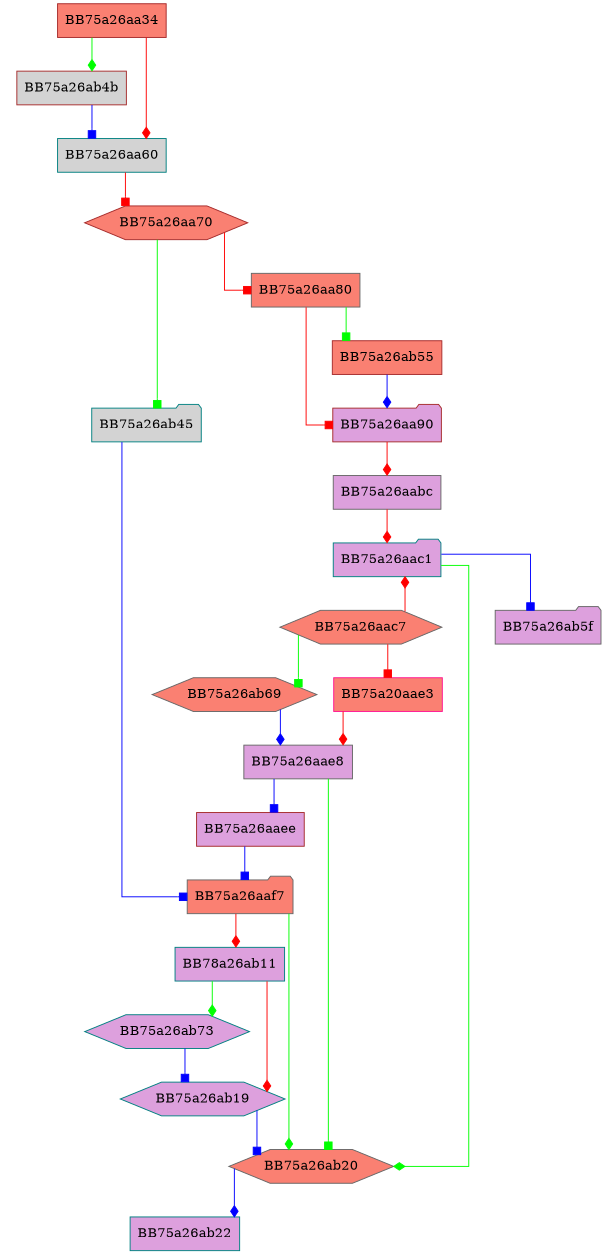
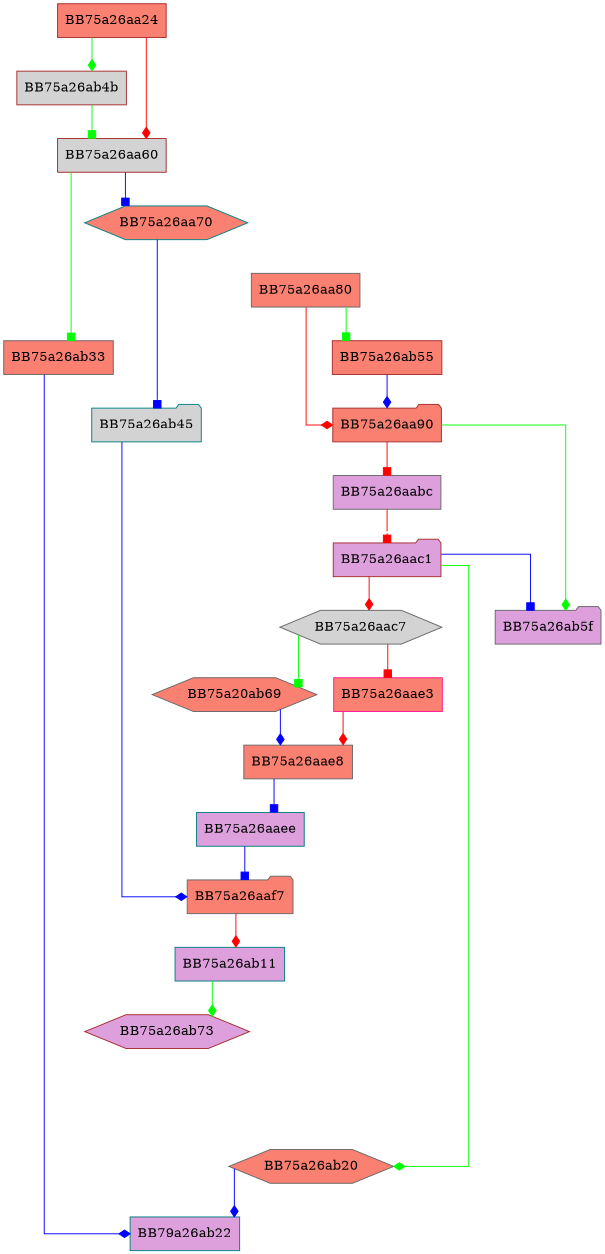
node "BB75a26aa34": label "BB75a26aa34" -> "BB75a26aa24"
edge "BB75a26ab4b" -> "BB75a26aa60": color blue -> green
node "BB75a26aa60": color teal -> brown
edge "BB75a26aa60" -> "BB75a26aa70": color red -> blue
node "BB75a26aa70": color brown -> teal
edge "BB75a26aa70" -> "BB75a26aa80": removed
edge "BB75a26aa70" -> "BB75a26ab45": color green -> blue
node "BB75a26ab33": added
edge "BB75a26aa80" -> "BB75a26aa90": arrowhead box -> diamond
node "BB75a26aa90": fillcolor plum -> salmon
edge "BB75a26aa90" -> "BB75a26ab5f": added
edge "BB75a26aa90" -> "BB75a26aabc": arrowhead diamond -> box
edge "BB75a26aabc" -> "BB75a26aac1": arrowhead diamond -> box
node "BB75a26aac1": color teal -> brown
edge "BB75a26aac7" -> "BB75a26aac1": reversed
node "BB75a26aac7": fillcolor salmon -> lightgrey
node "BB75a26ab69": label "BB75a26ab69" -> "BB75a20ab69"
node "BB75a20aae3": label "BB75a20aae3" -> "BB75a26aae3"
edge "BB75a26ab45" -> "BB75a26aaf7": arrowhead box -> diamond
node "BB75a26aae8": fillcolor plum -> salmon
node "BB75a26aaee": color brown -> teal
edge "BB75a26aae8" -> "BB75a26ab20": removed
node "BB78a26ab11": label "BB78a26ab11" -> "BB75a26ab11"
edge "BB75a26aaf7" -> "BB75a26ab20": removed
node "BB75a26ab73": color teal -> brown
node "BB75a26ab19": removed
node "BB75a26ab22": label "BB75a26ab22" -> "BB79a26ab22"
